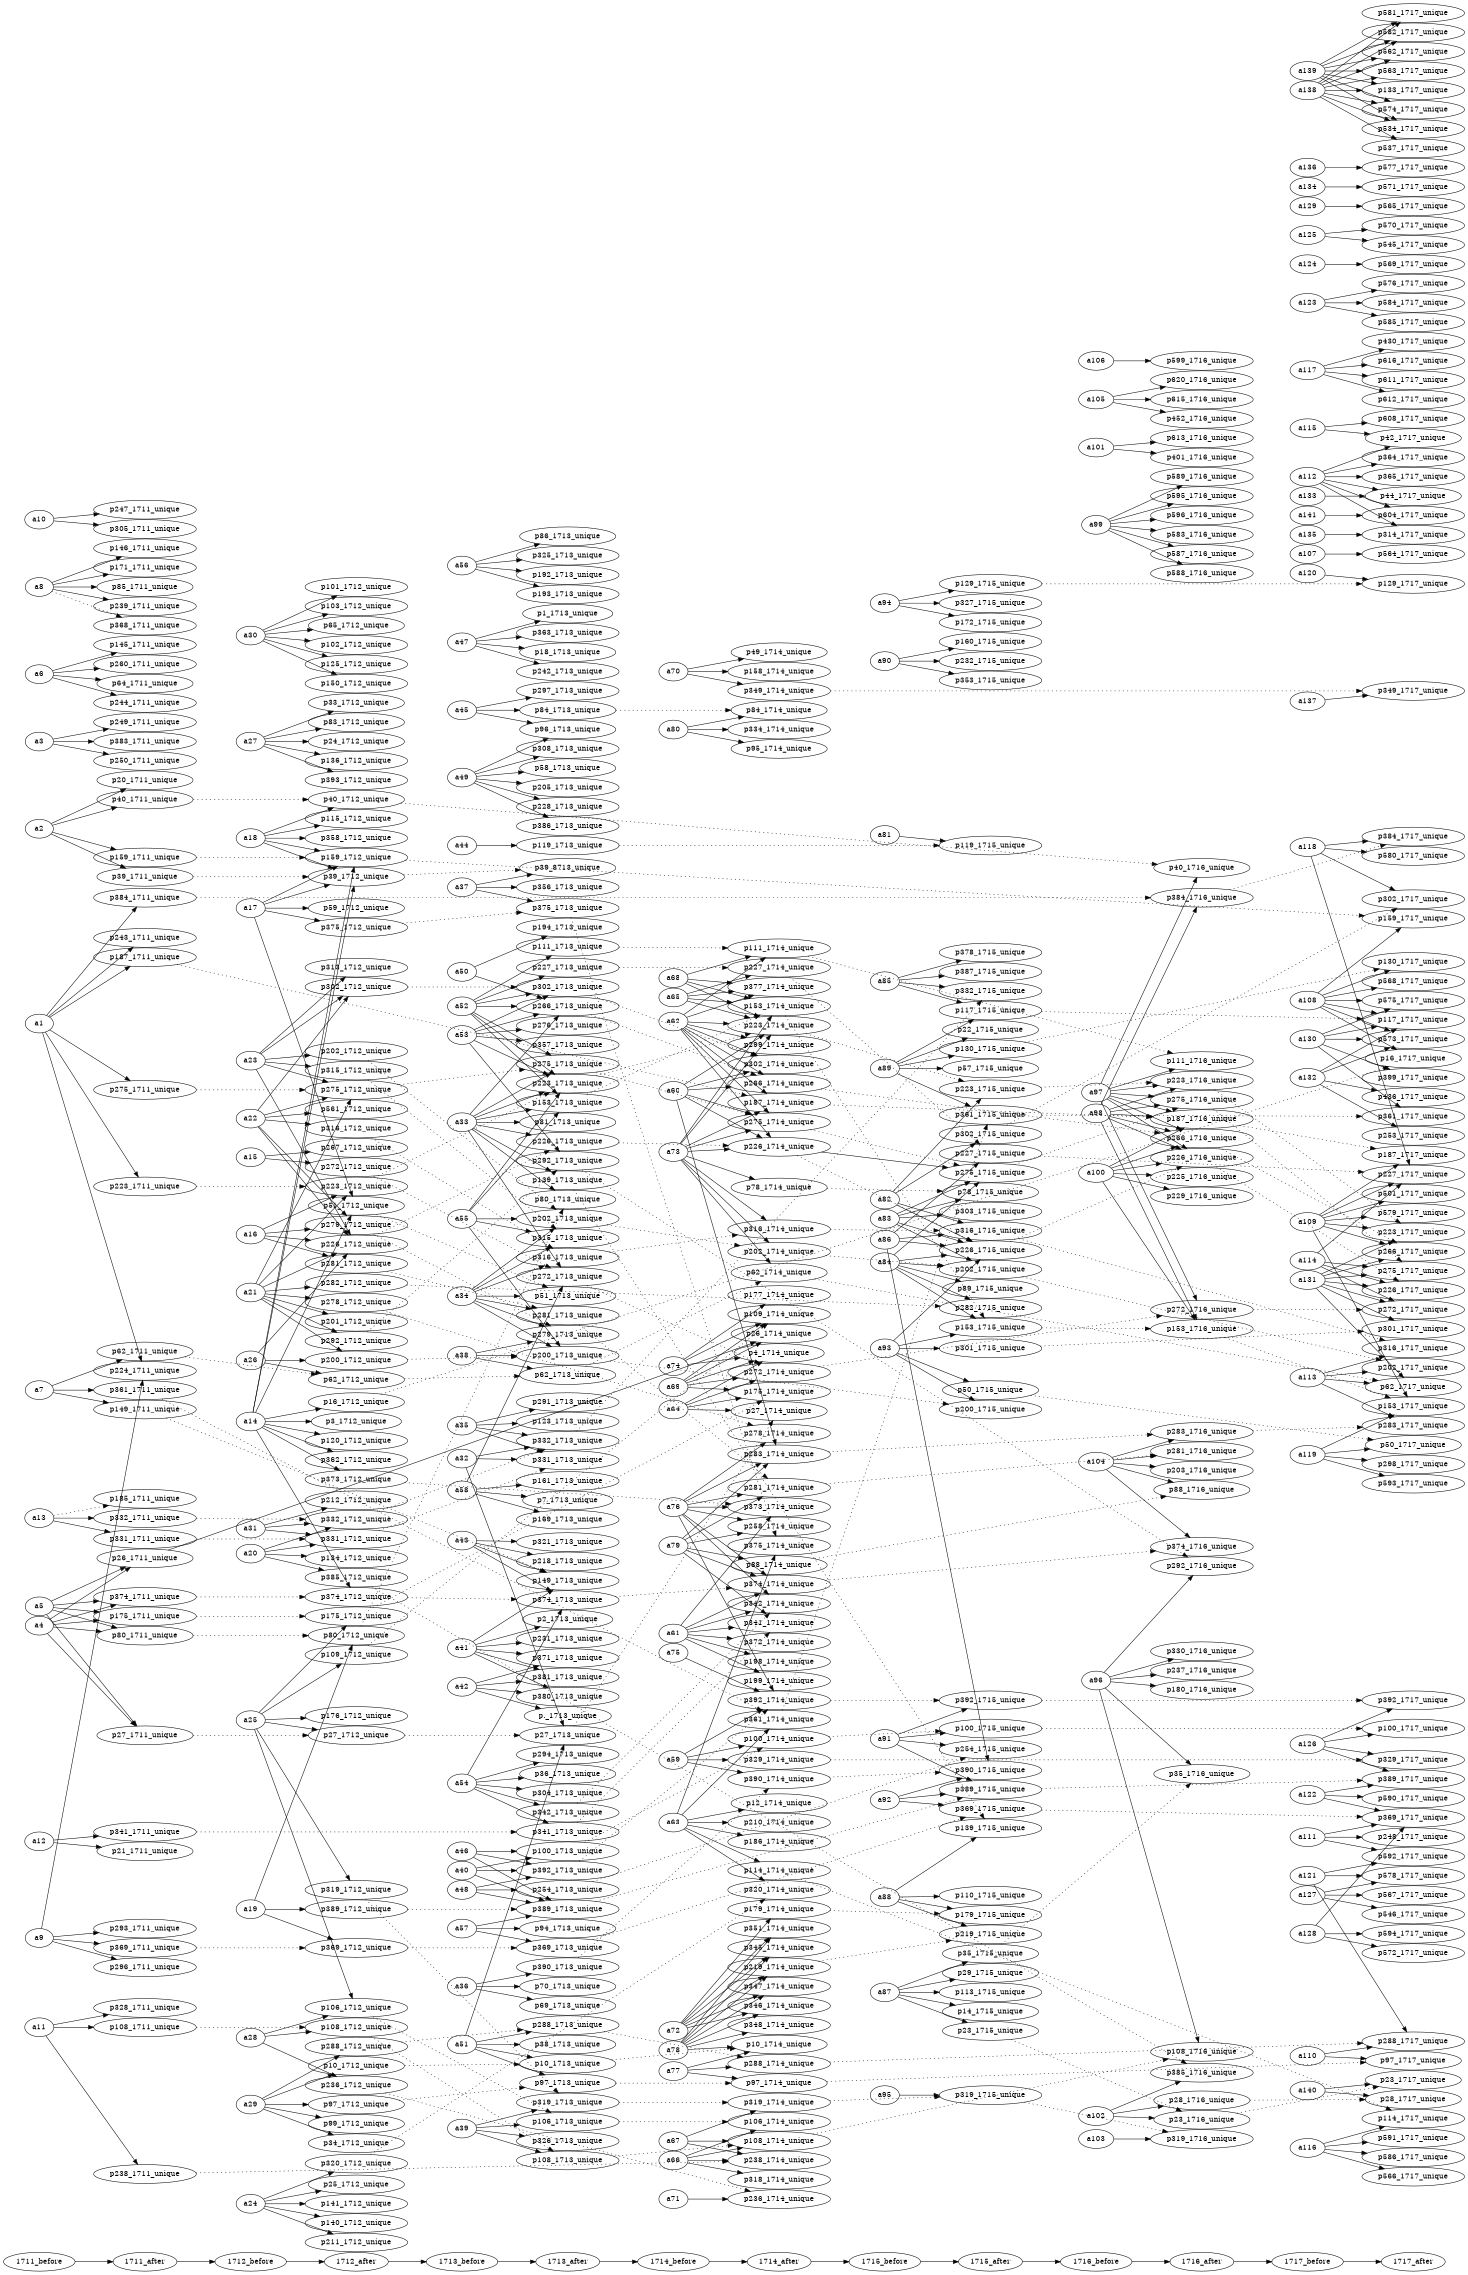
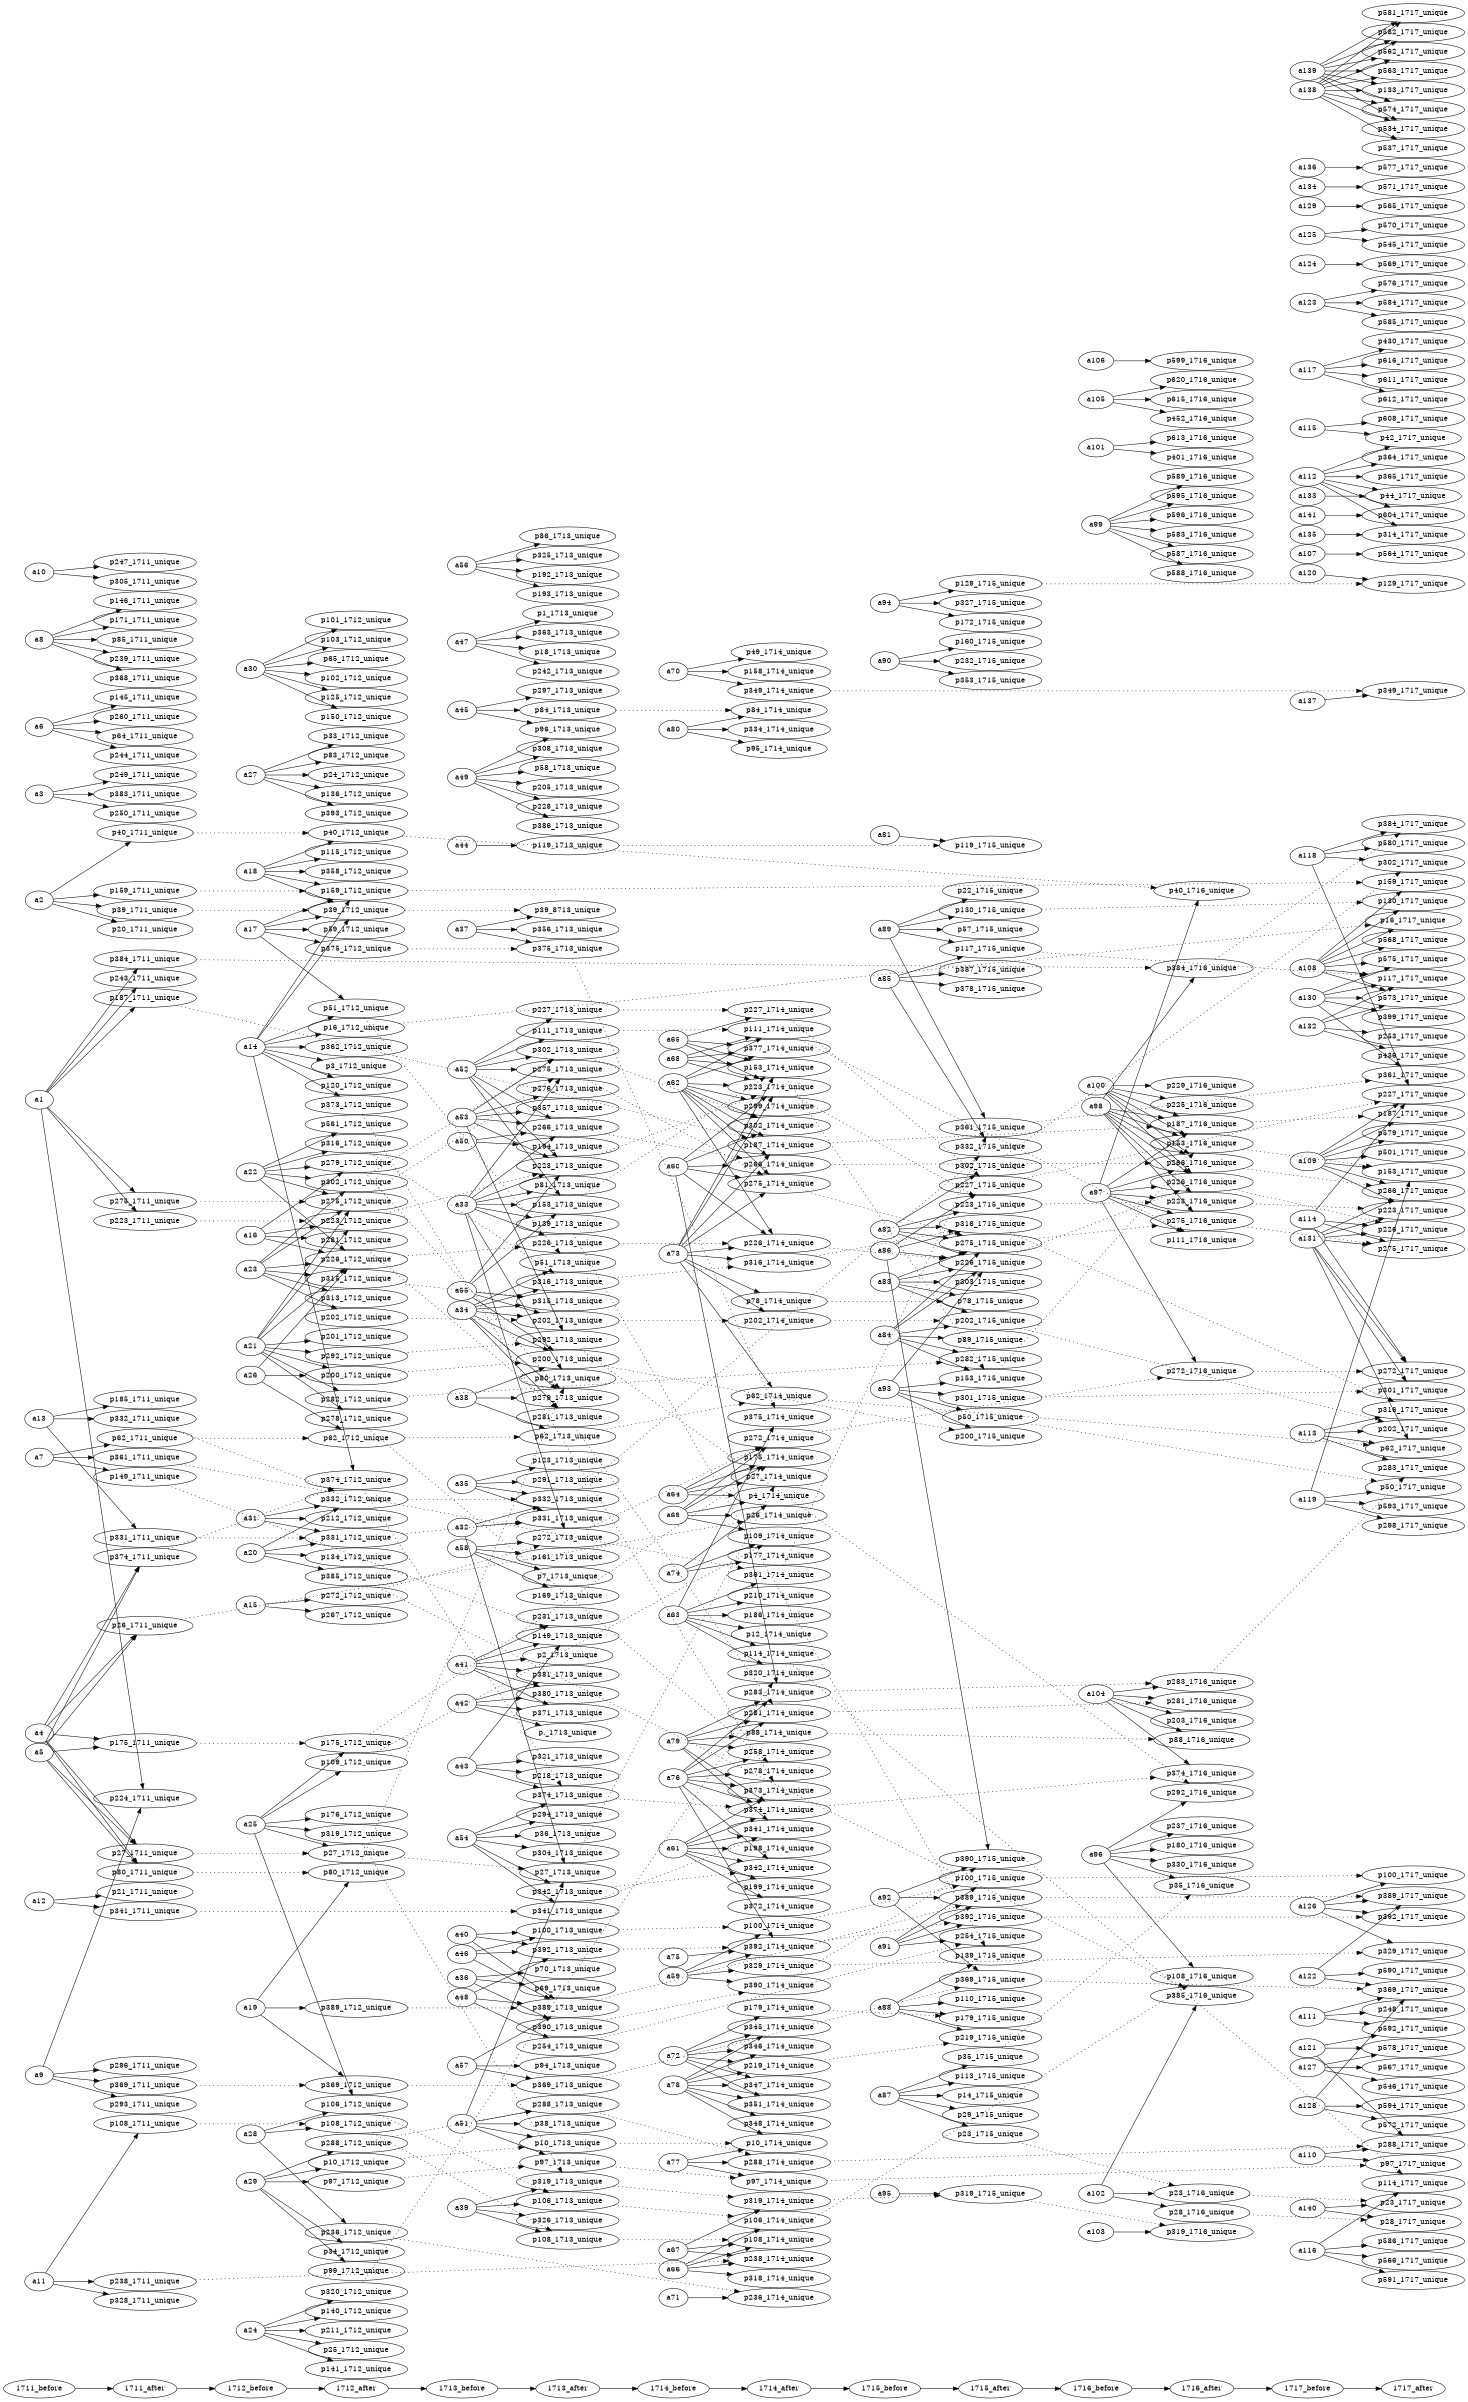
edge "a8" -> "p368_1711_unique": style dotted -> solid
edge "p226_1714_unique" -> "p275_1715_unique": now "a82" -> "p275_1715_unique"
edge "p26_1711_unique" -> "p26_1714_unique": style solid -> dotted
edge "a13" -> "p185_1711_unique": style dotted -> solid
